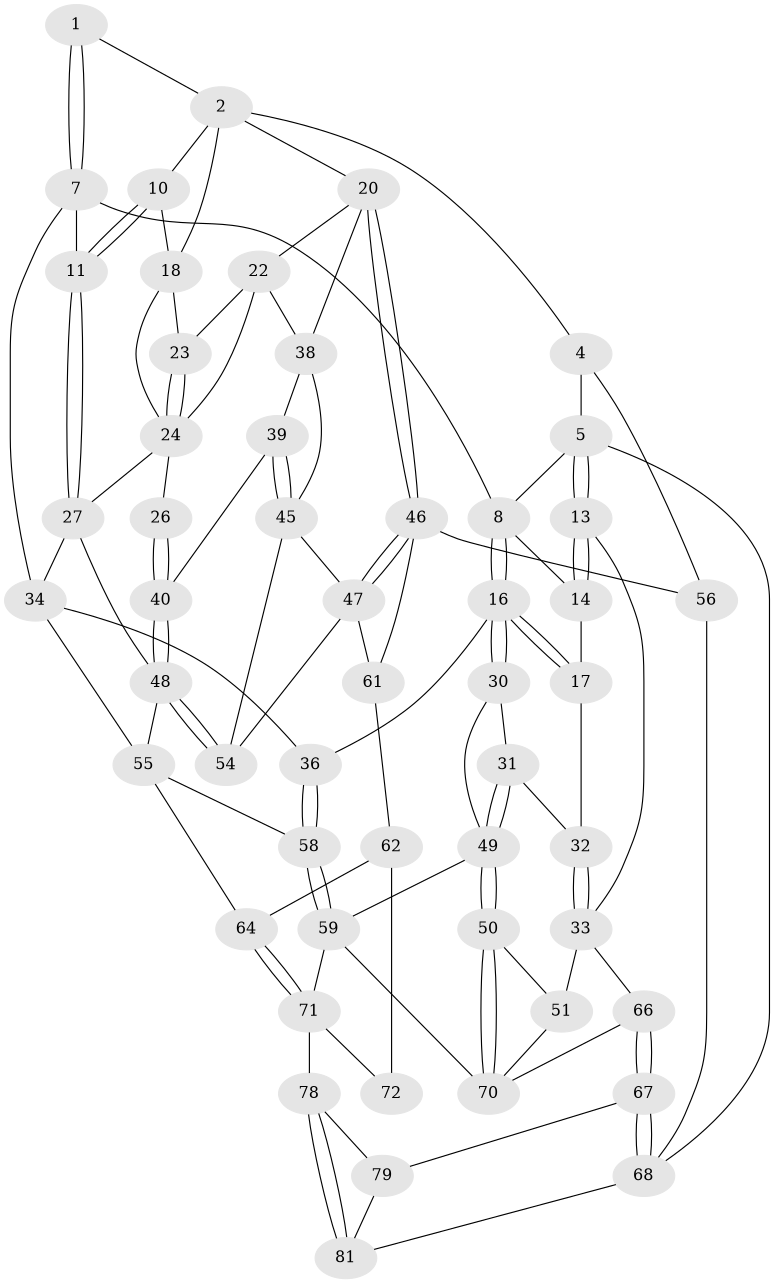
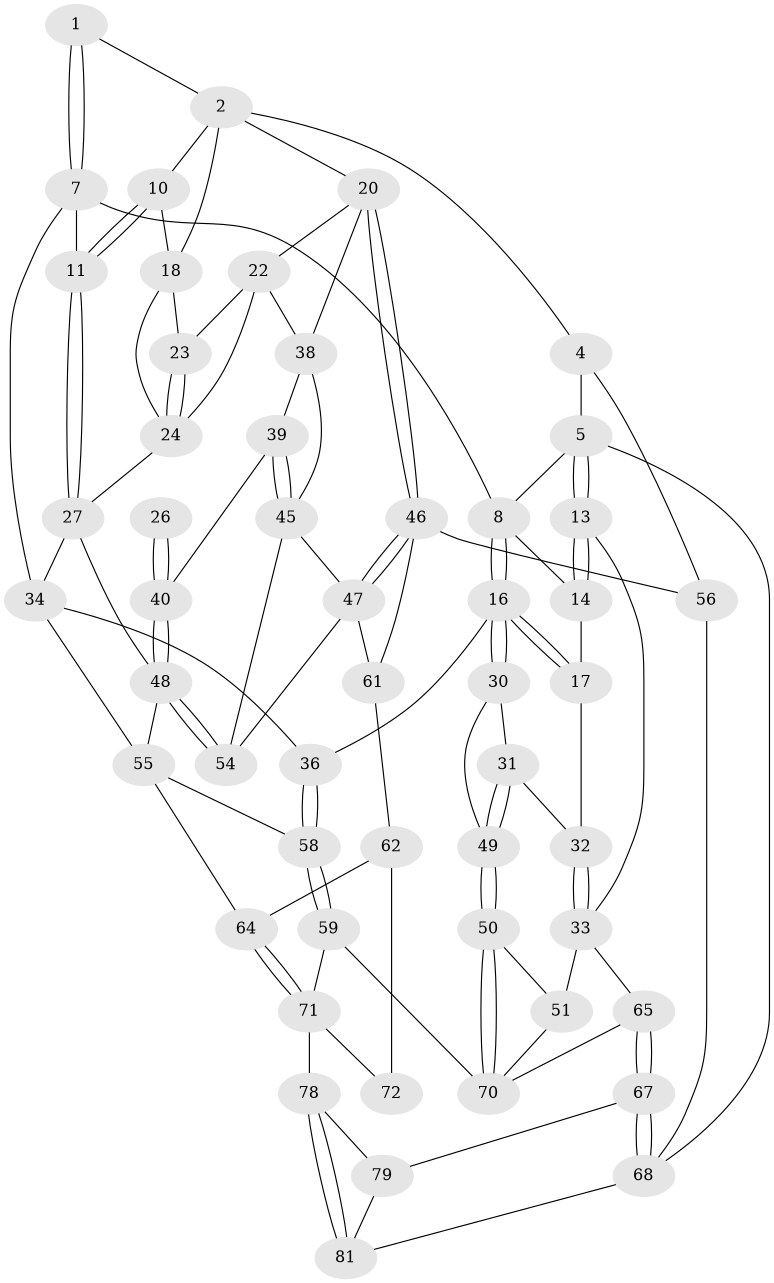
edge "24" -- "26": removed
edge "49" -- "59": removed
node "66": label "66" -> "65"
